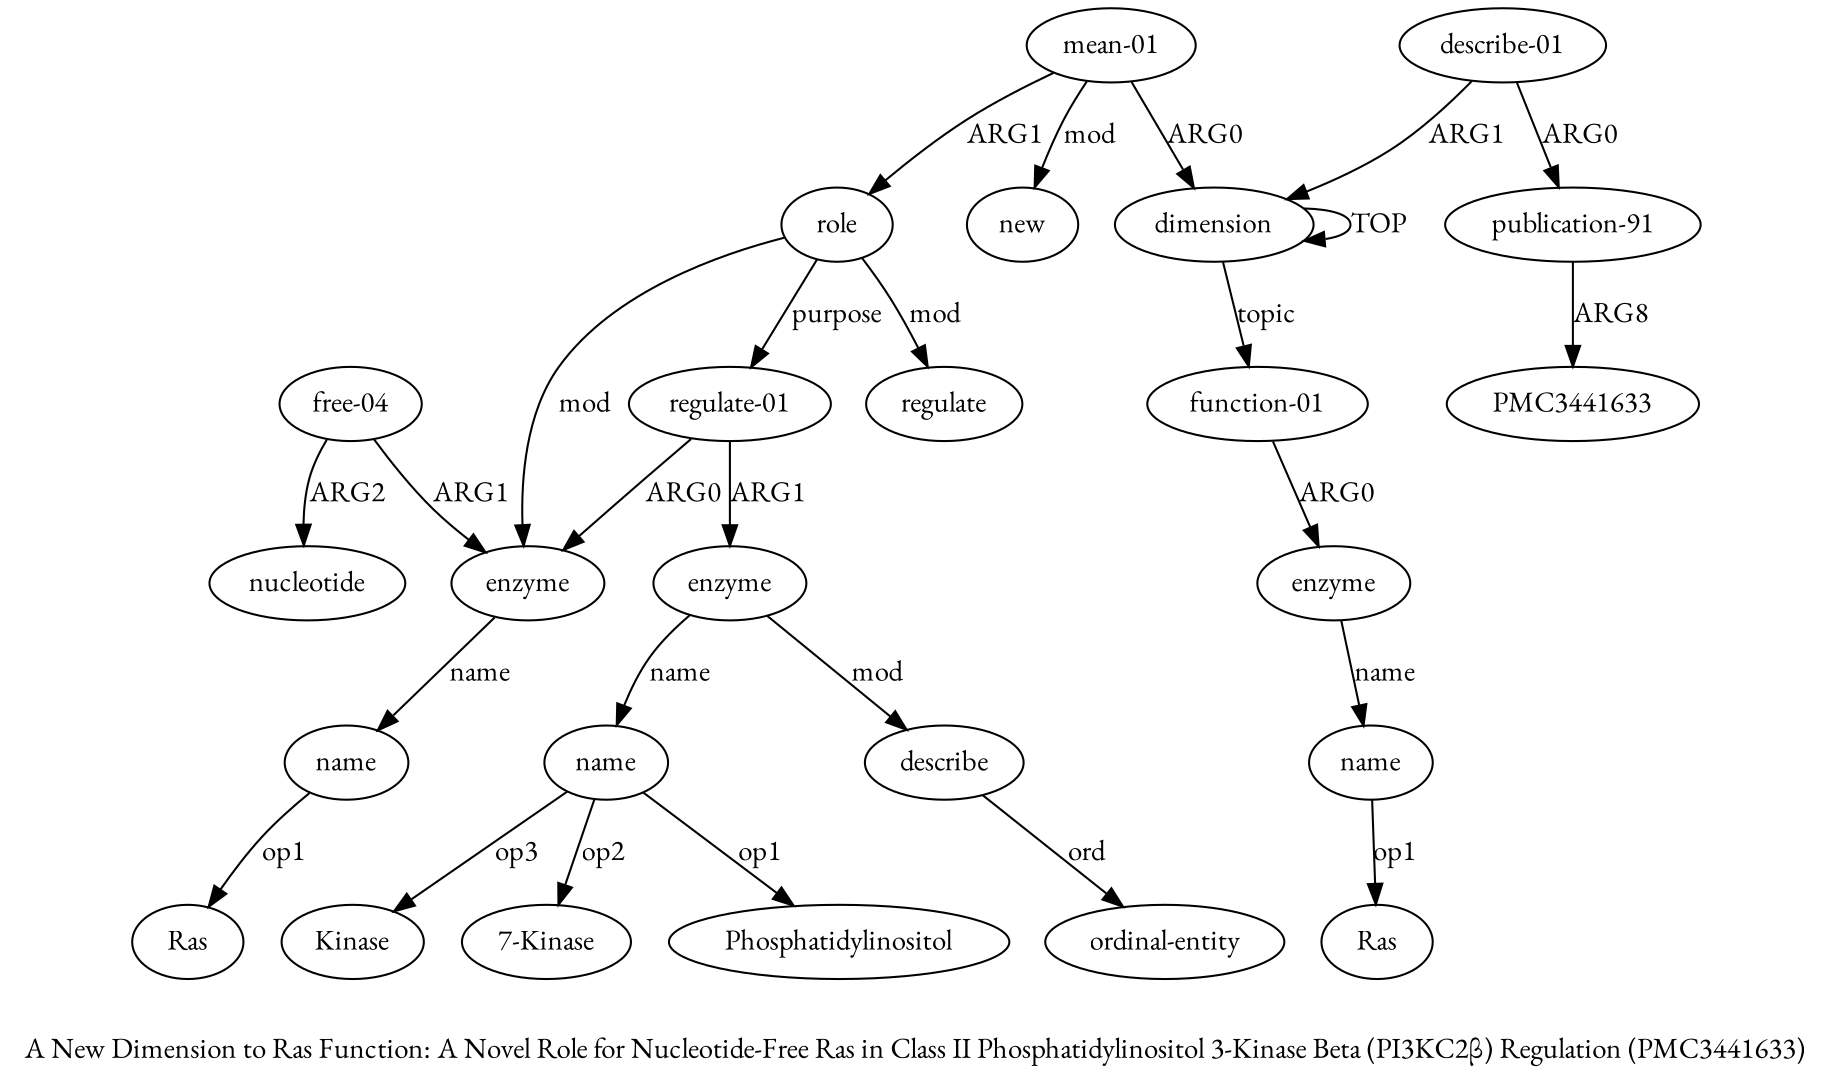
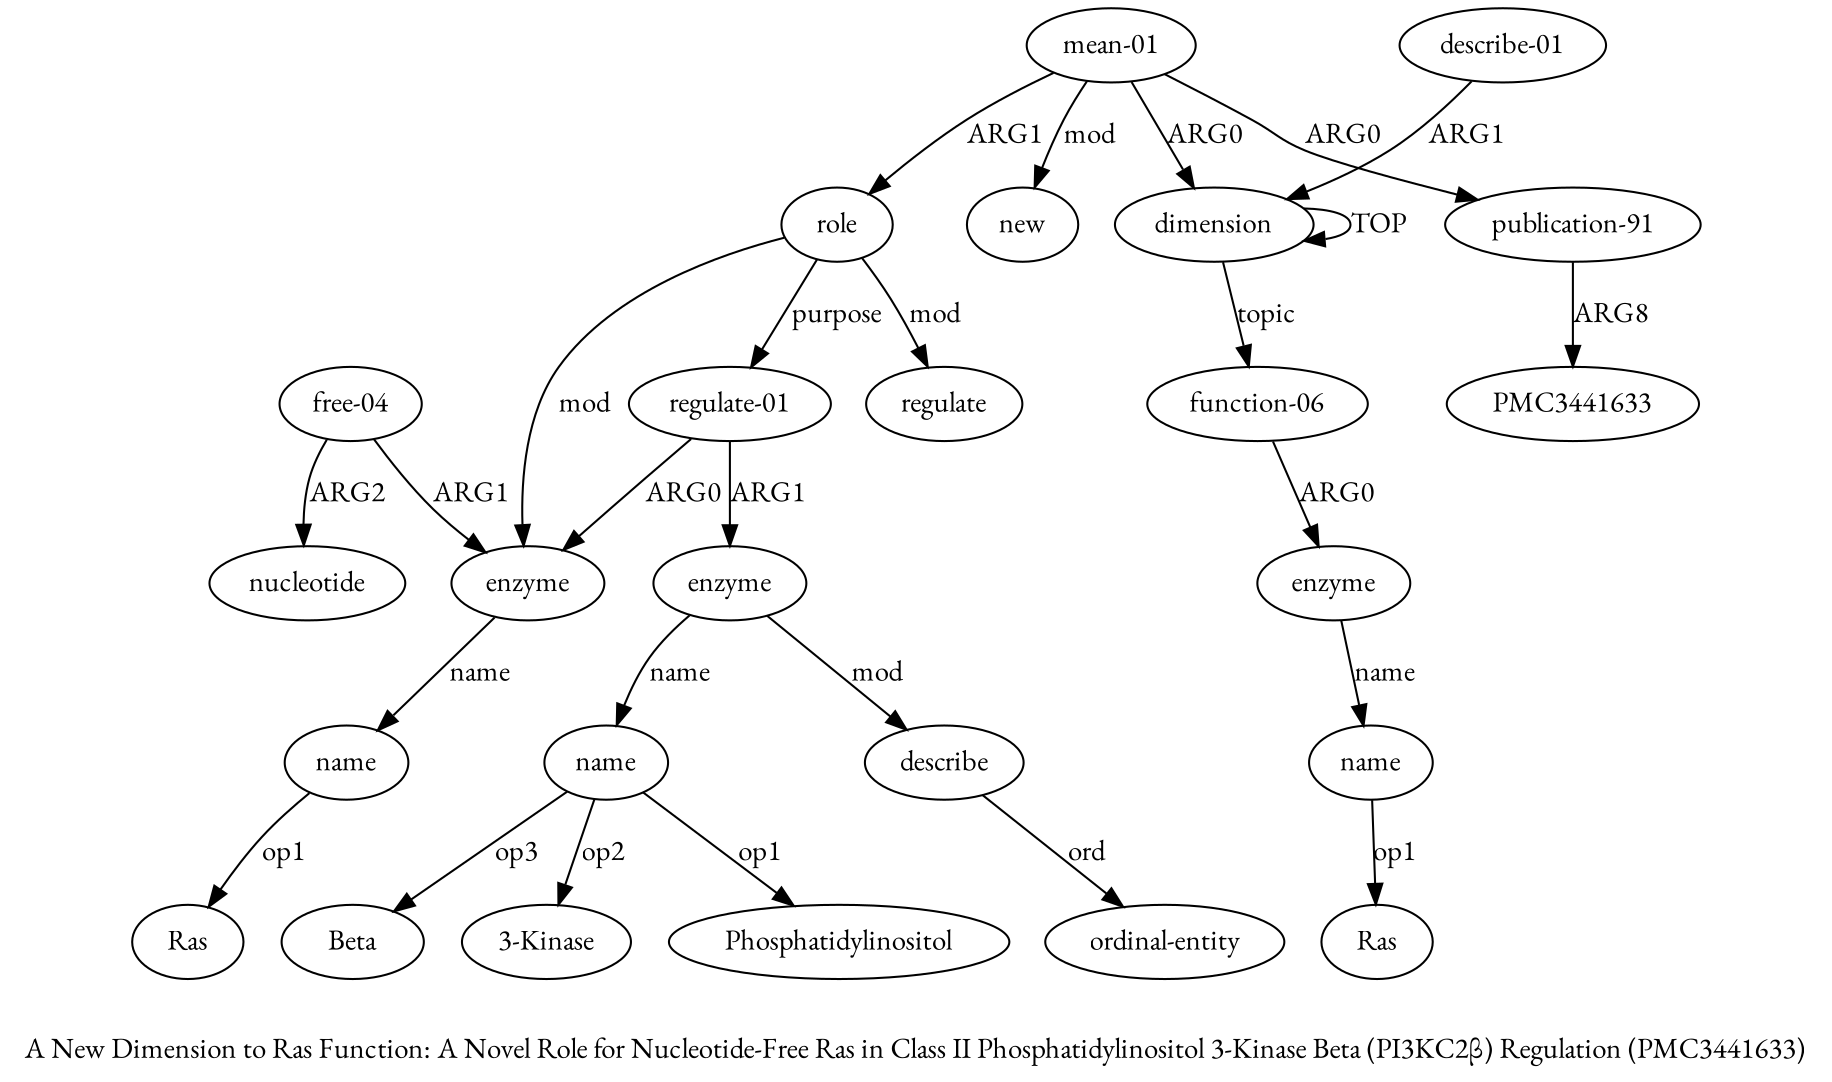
edge "describe-01" -> "publication-91": now "mean-01" -> "publication-91"
node "function-01": label "function-01" -> "function-06"
node "Kinase": label "Kinase" -> "Beta"
node "7-Kinase": label "7-Kinase" -> "3-Kinase"
